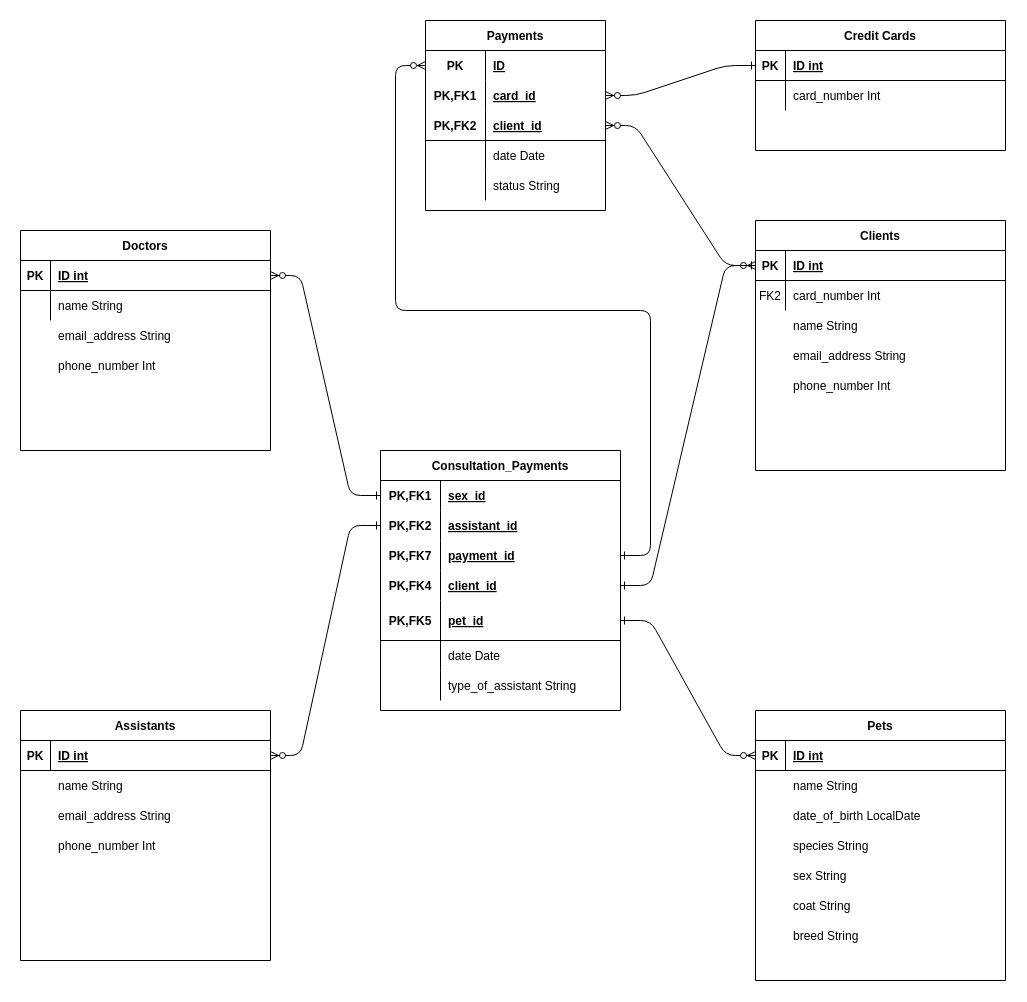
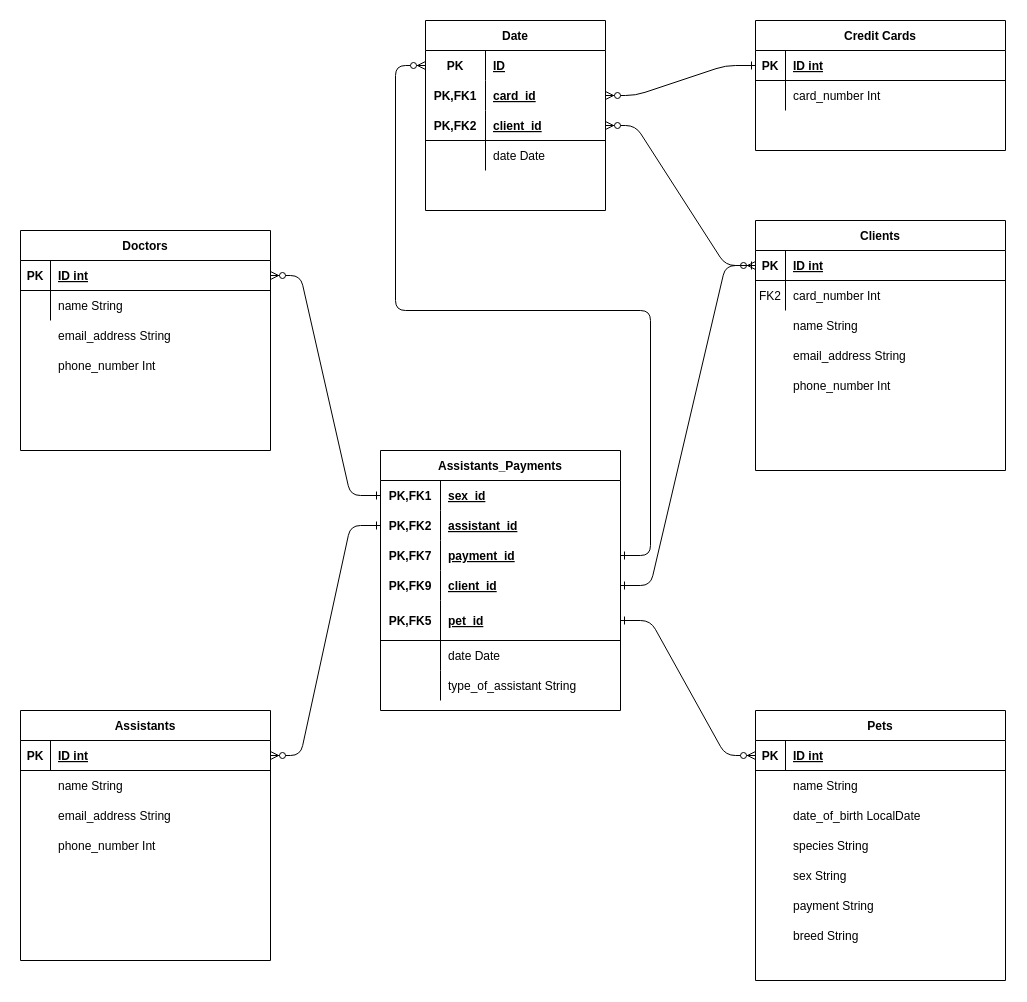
node "Payments": label "Payments" -> "Date"
node "status String": removed
node "Consultation_Payments": label "Consultation_Payments" -> "Assistants_Payments"
node "PK,FK4": label "PK,FK4" -> "PK,FK9"
node "coat String": label "coat String" -> "payment String"
